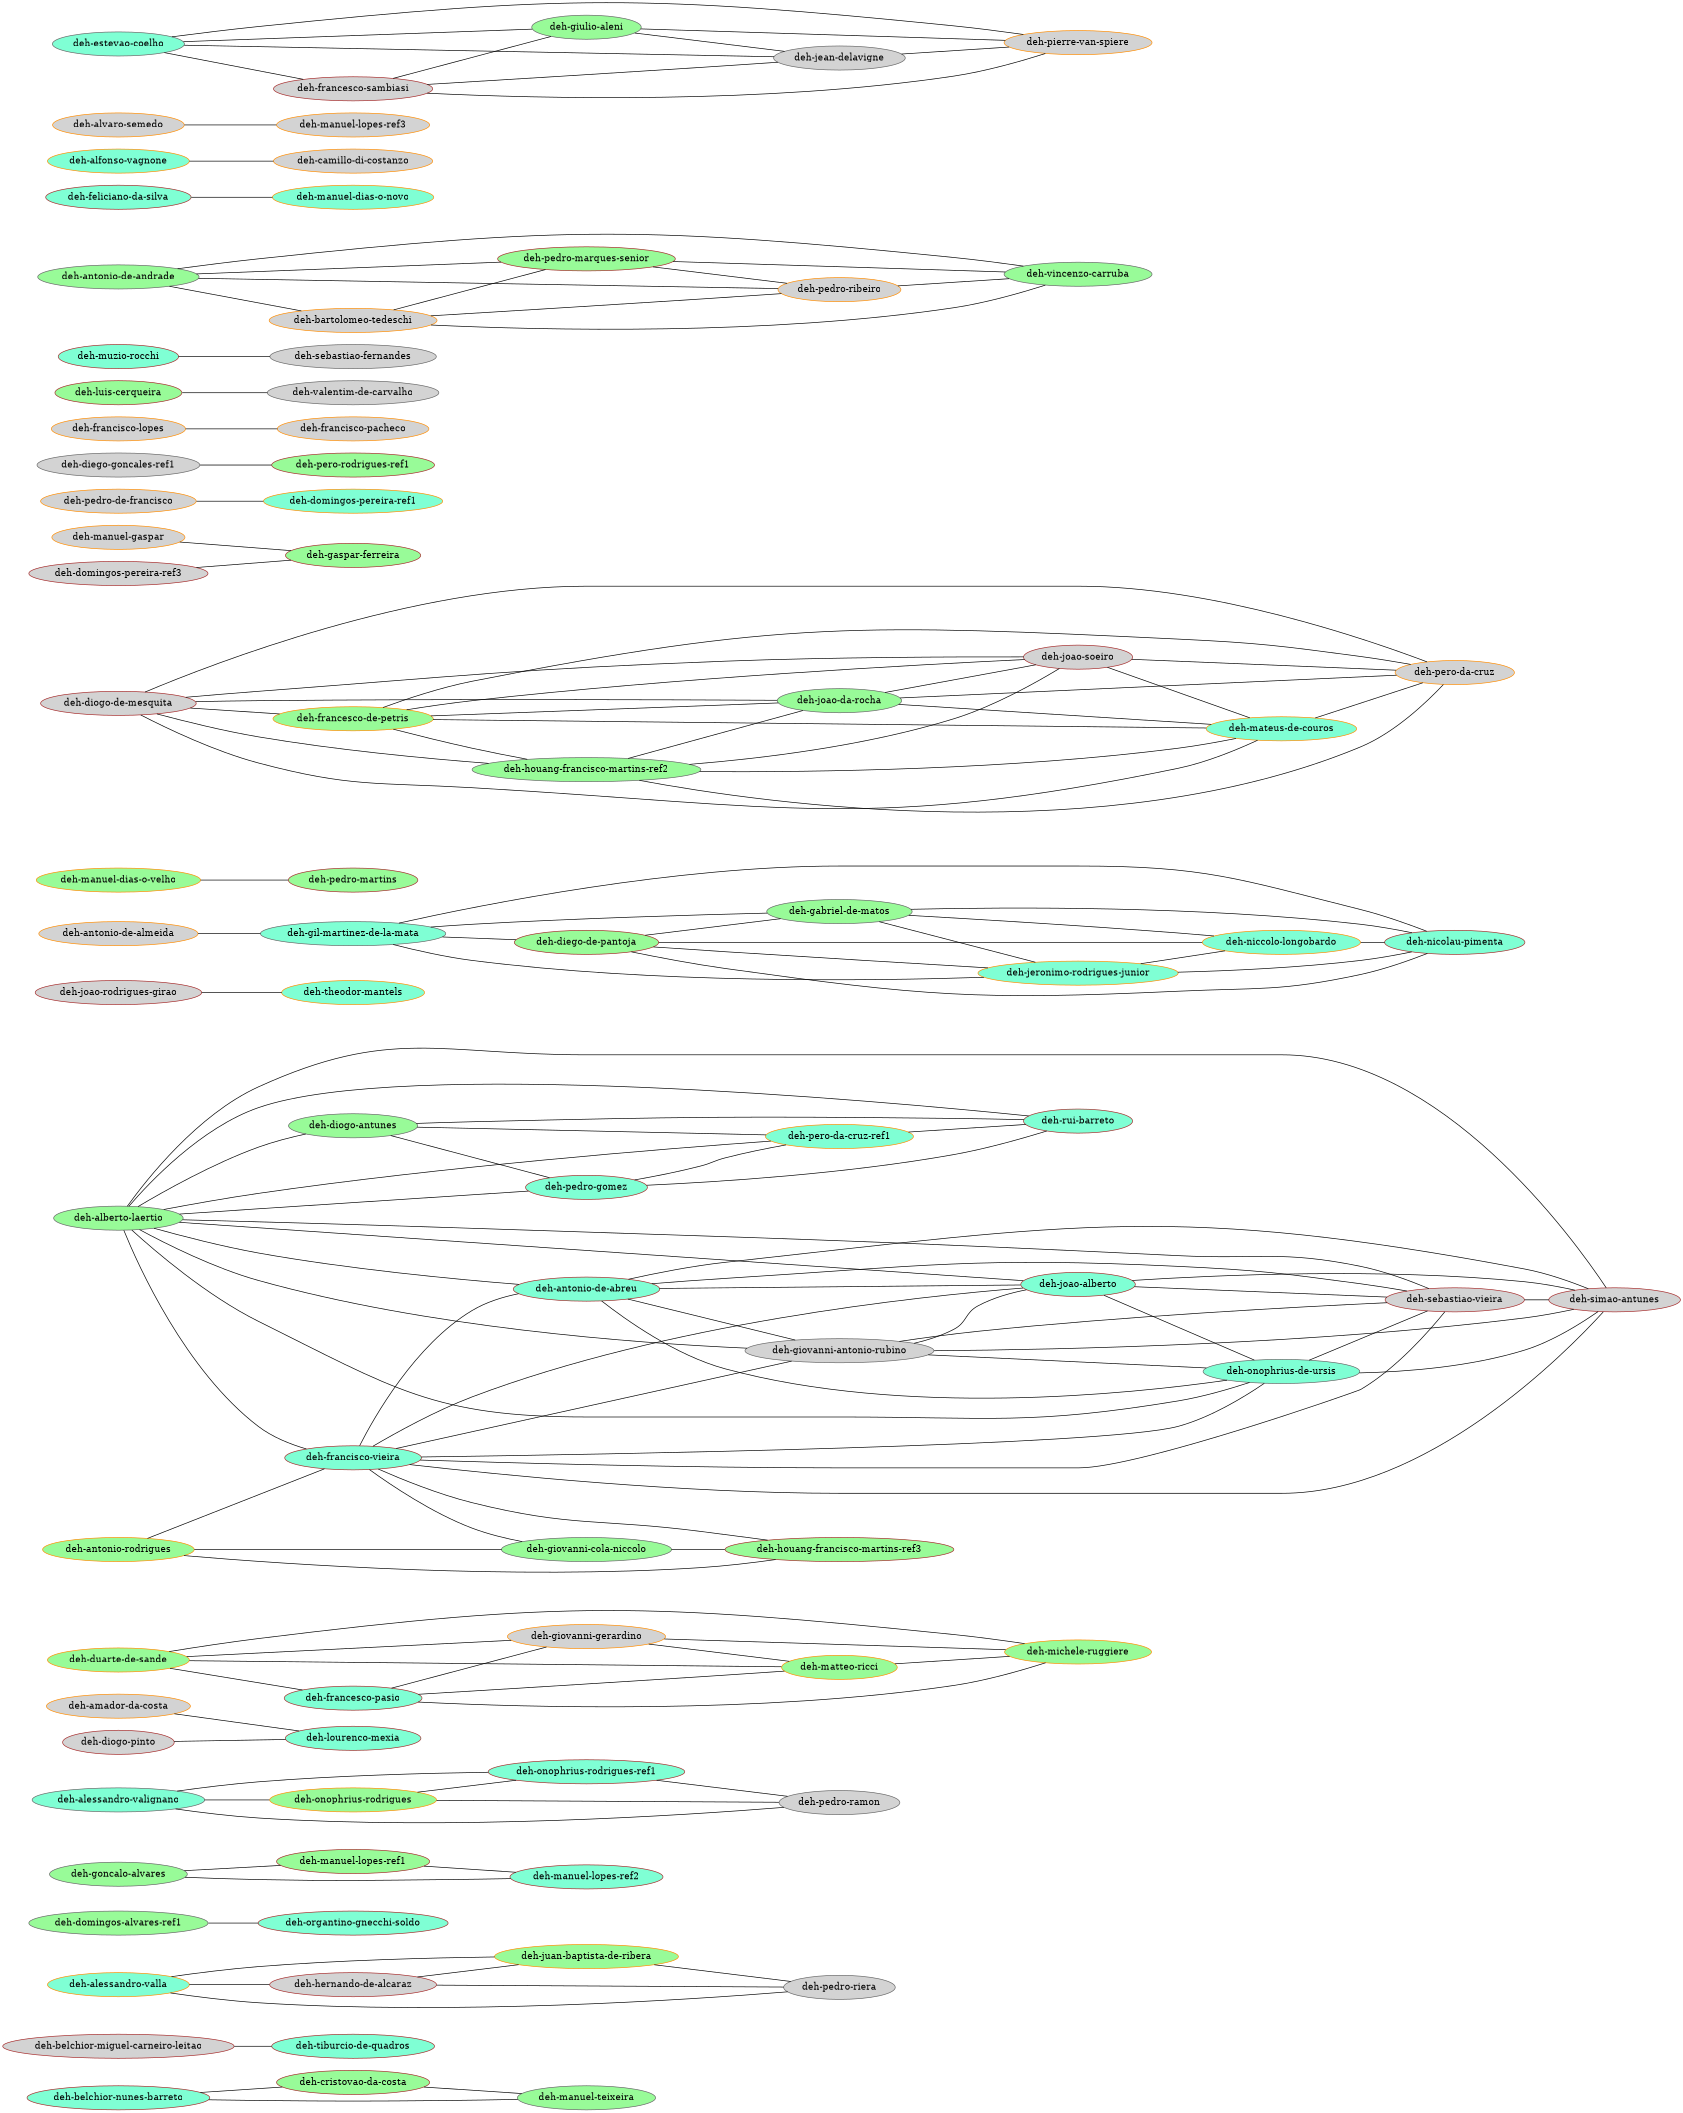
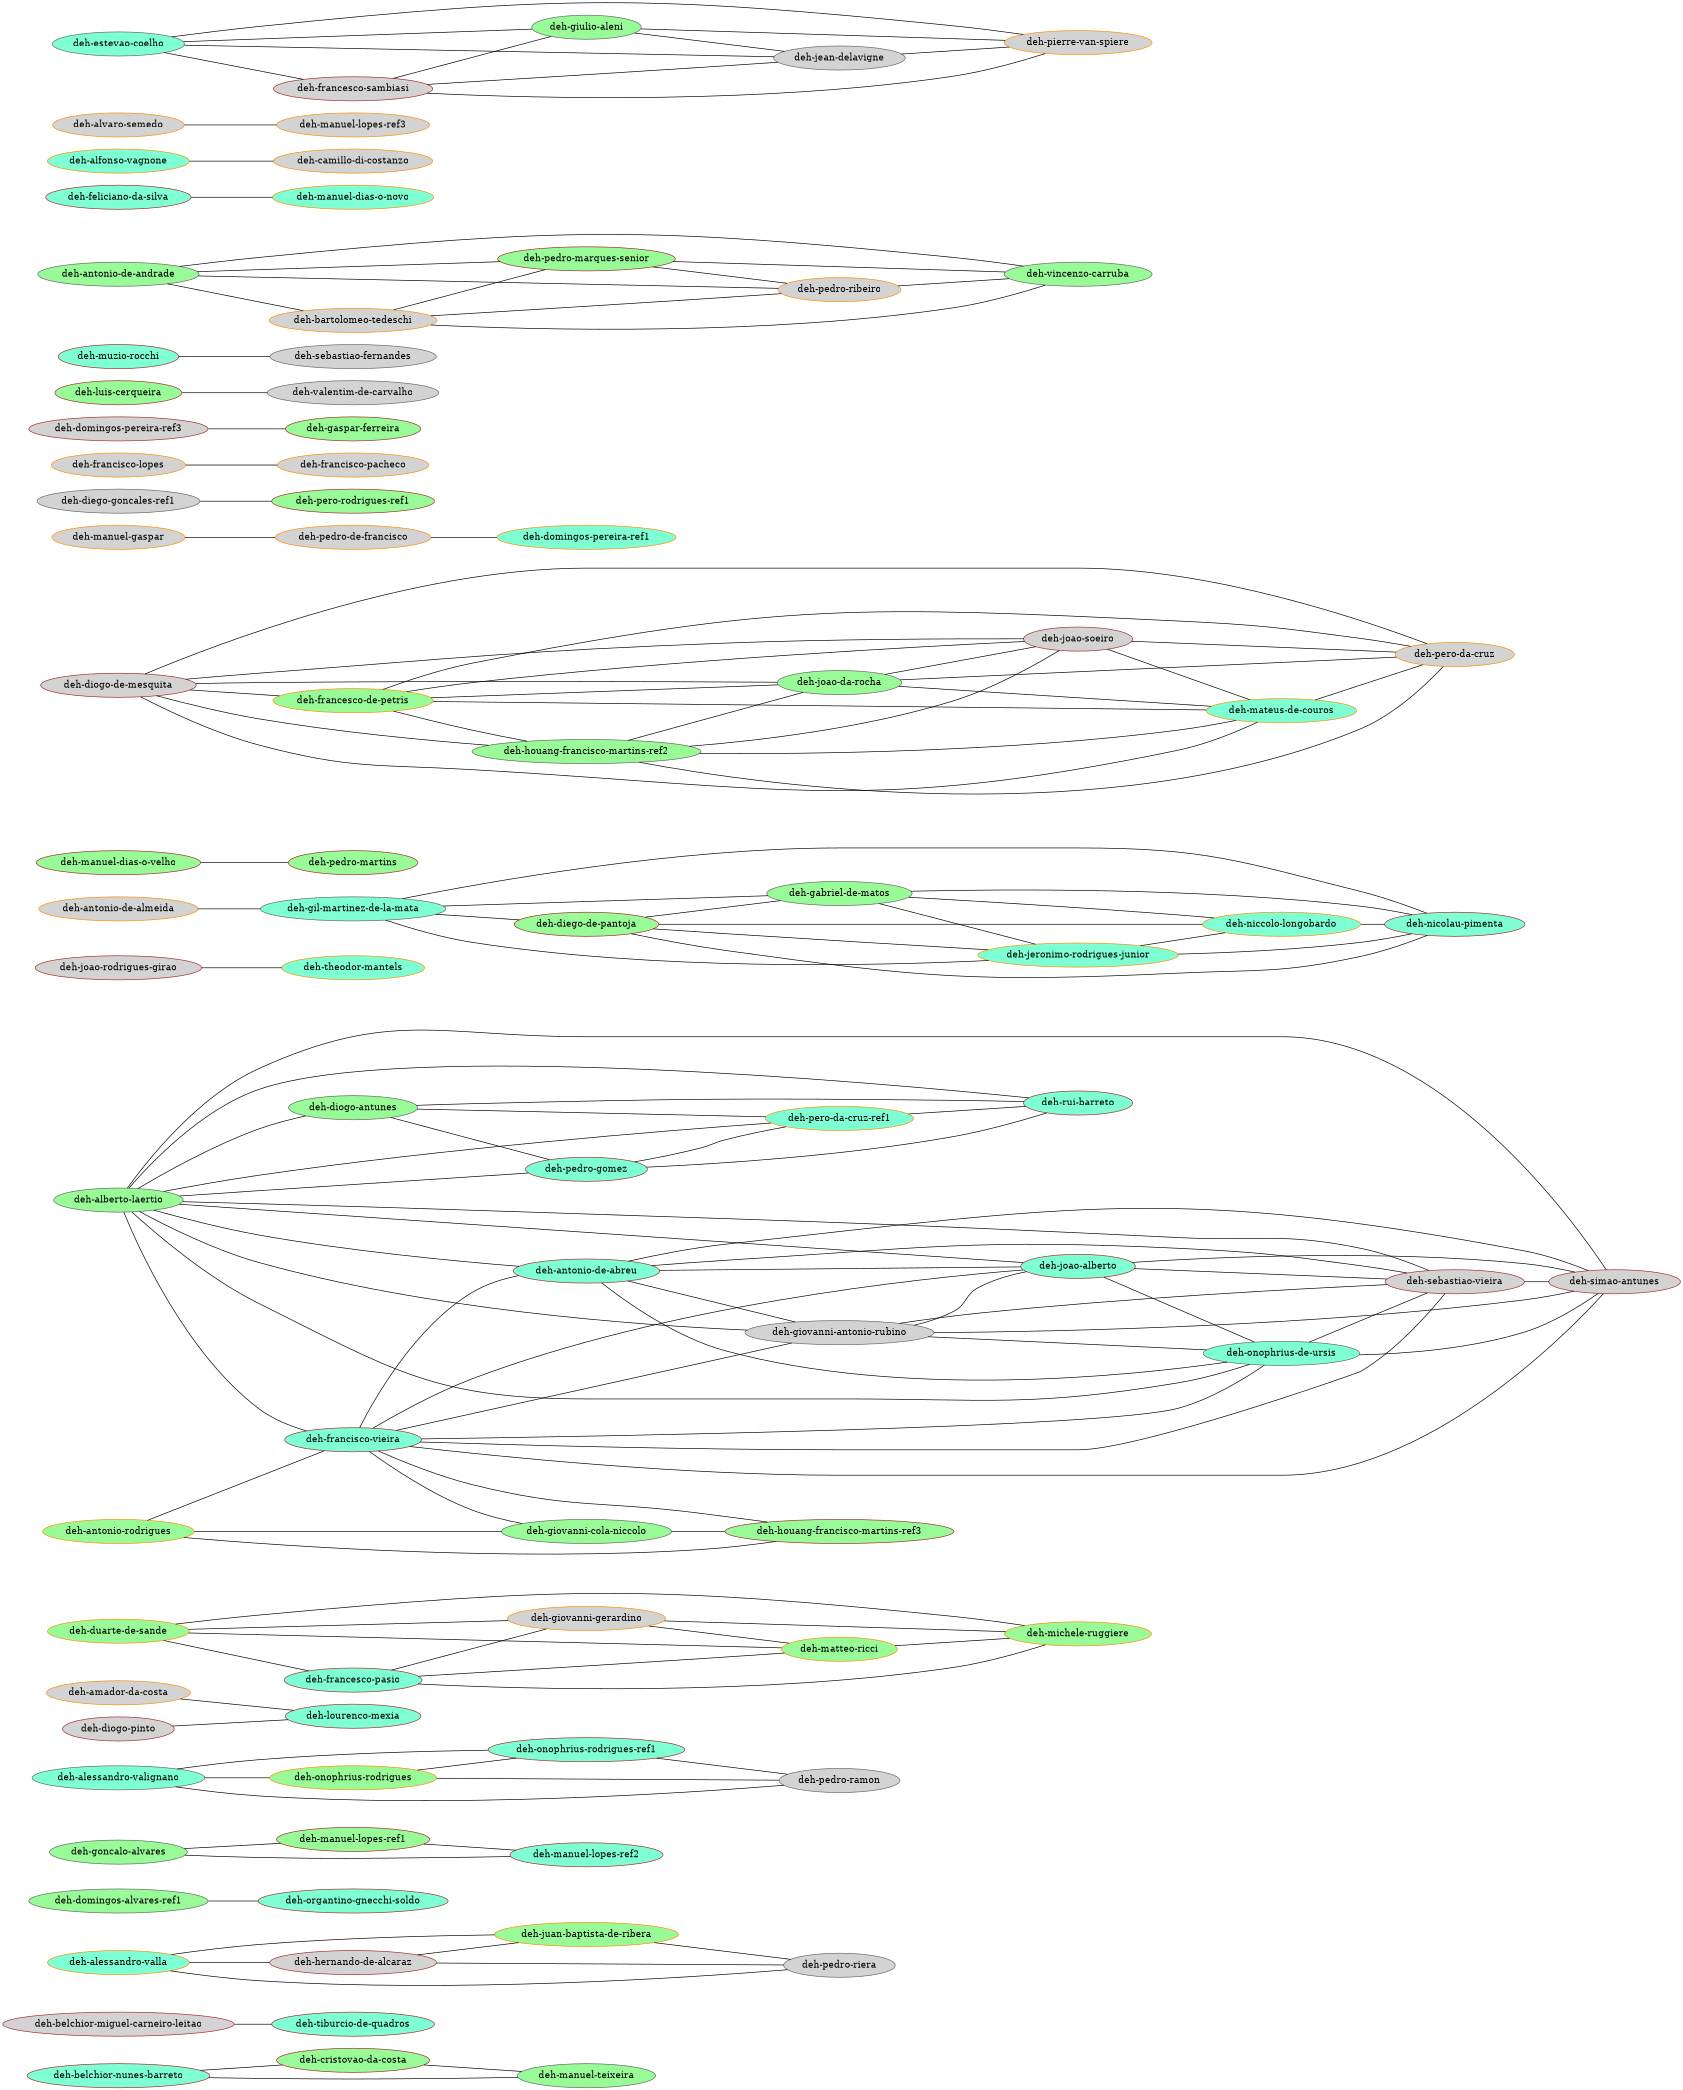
edge "deh-manuel-gaspar" -- "deh-gaspar-ferreira": now "deh-manuel-gaspar" -- "deh-pedro-de-francisco"
node "deh-manuel-dias-o-velho": color darkorange -> brown
